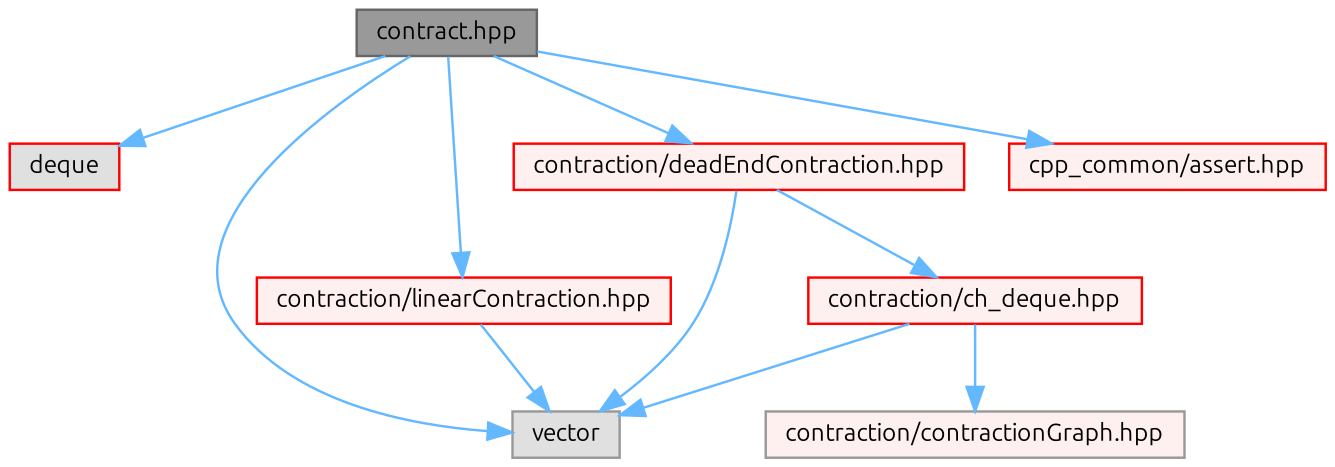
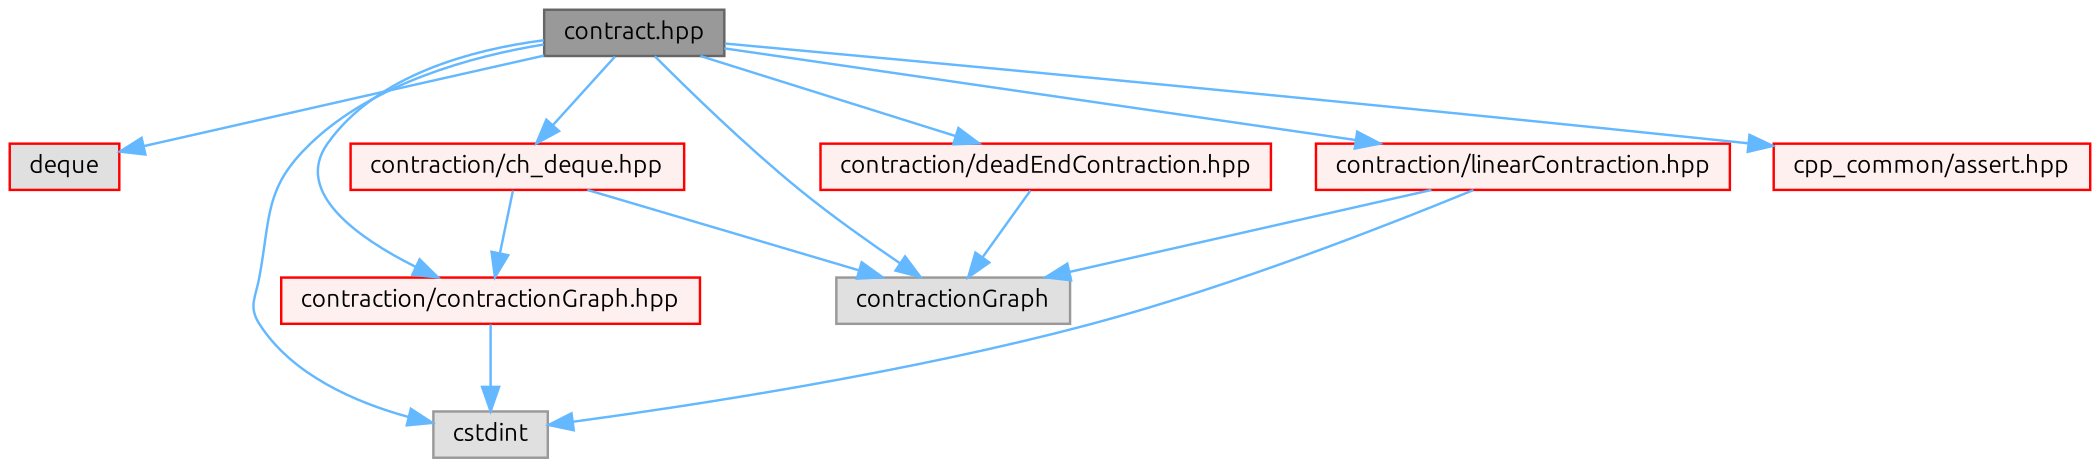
edge "contract.hpp" -> "contraction/contractionGraph.hpp": added
edge "contraction/deadEndContraction.hpp" -> "contraction/ch_deque.hpp": now "contract.hpp" -> "contraction/ch_deque.hpp"
node "cstdint": added
node "vector": label "vector" -> "contractionGraph"
node "contraction/contractionGraph.hpp": color grey60 -> red
